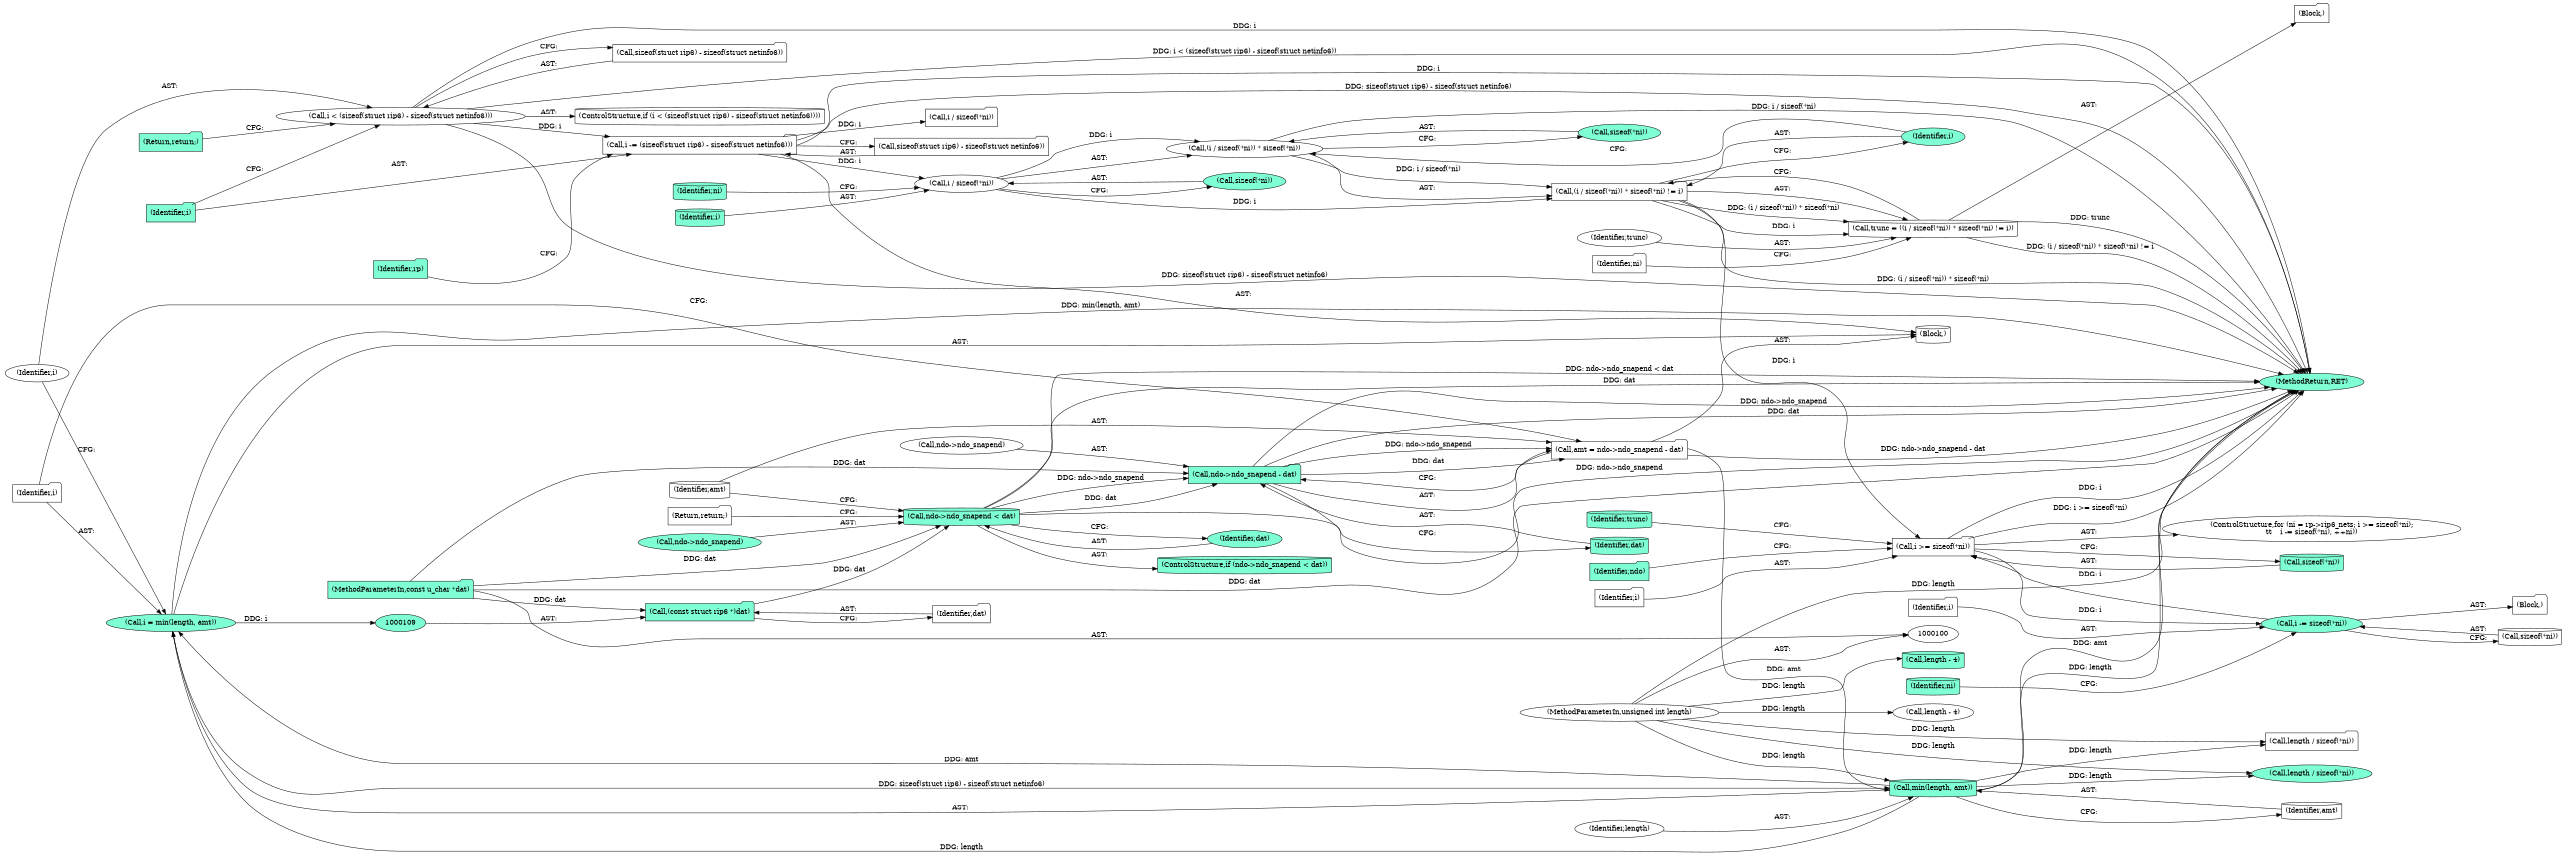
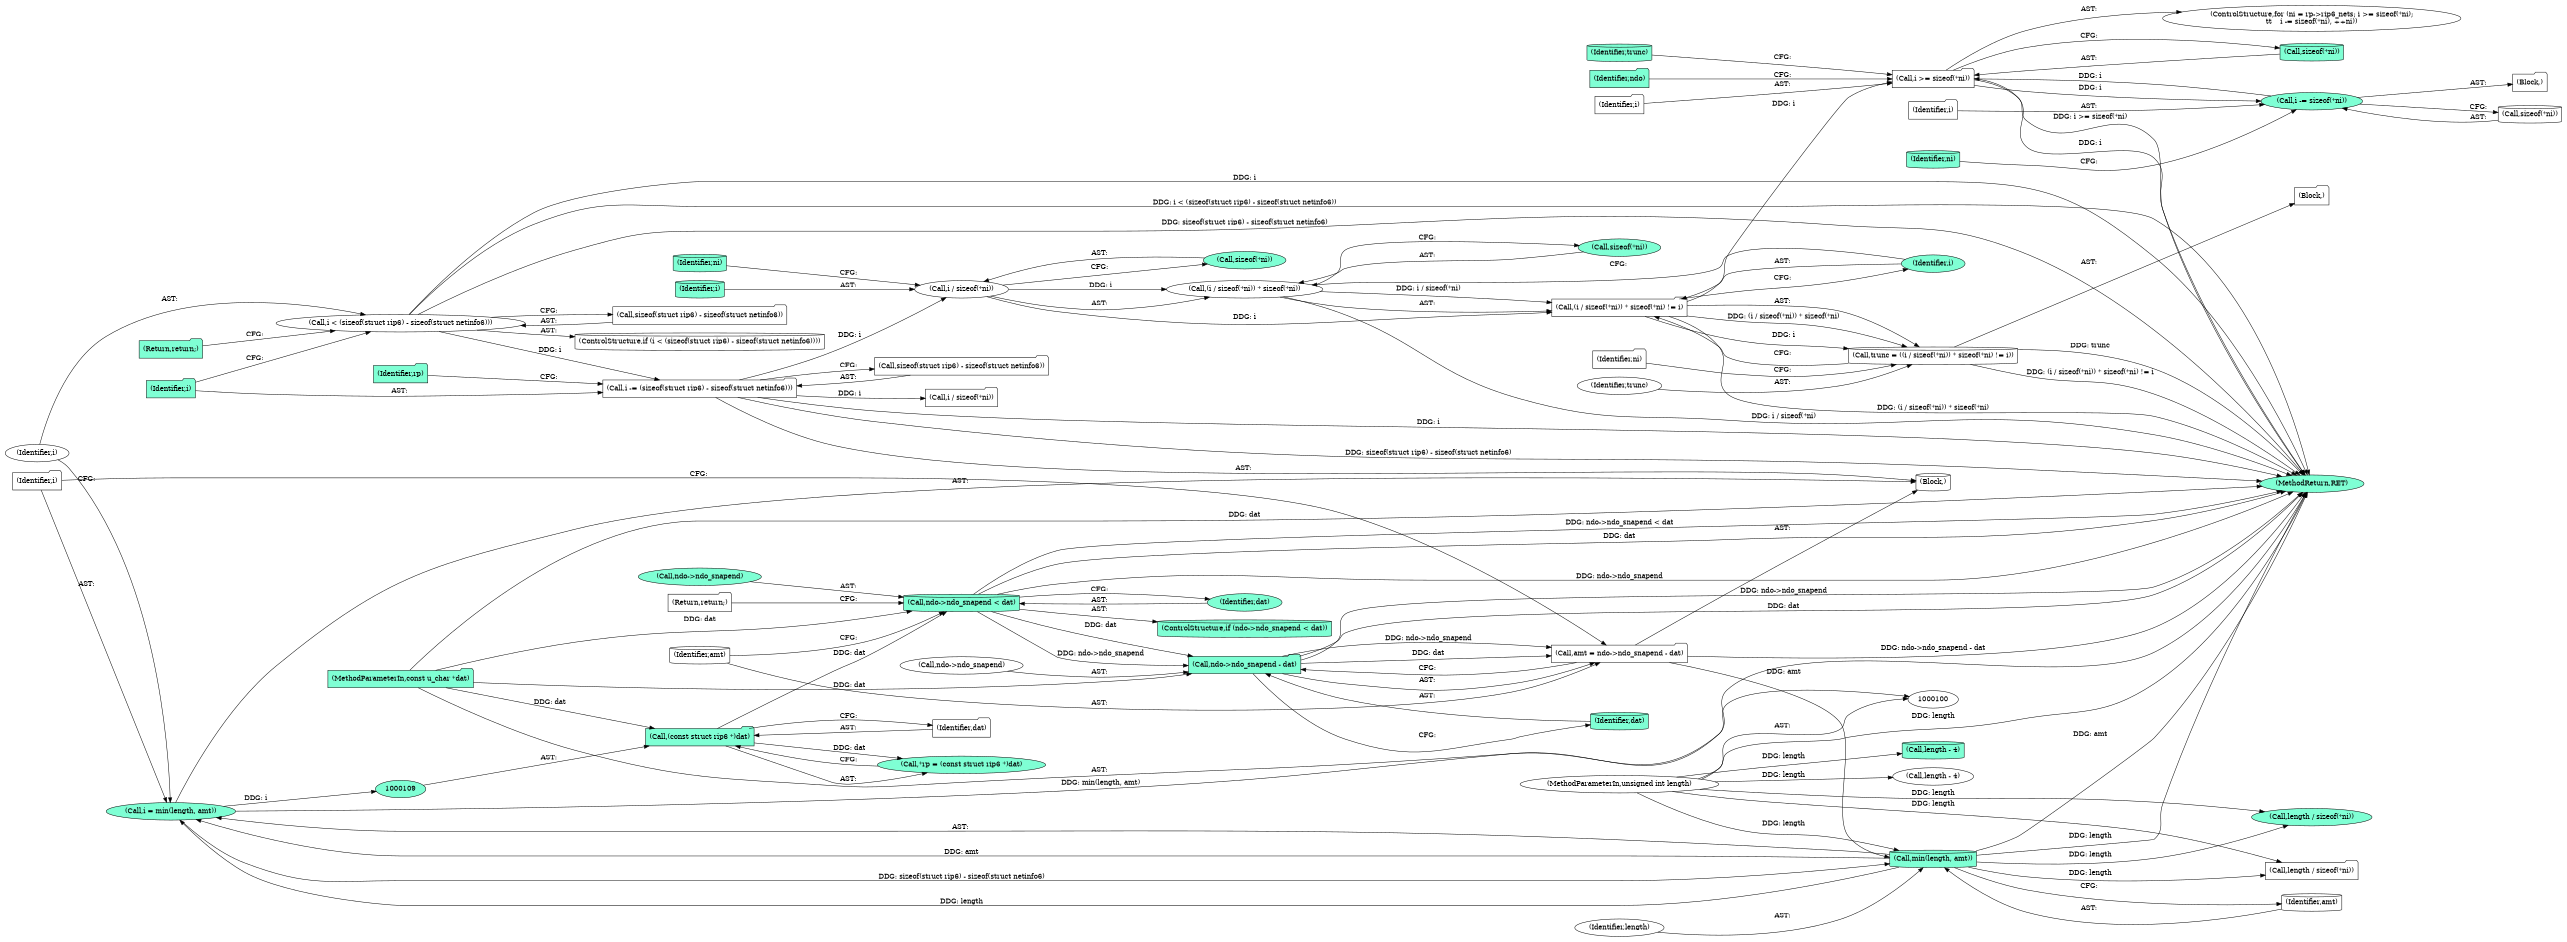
node "(Call,*rp = (const struct rip6 *)dat)": added
